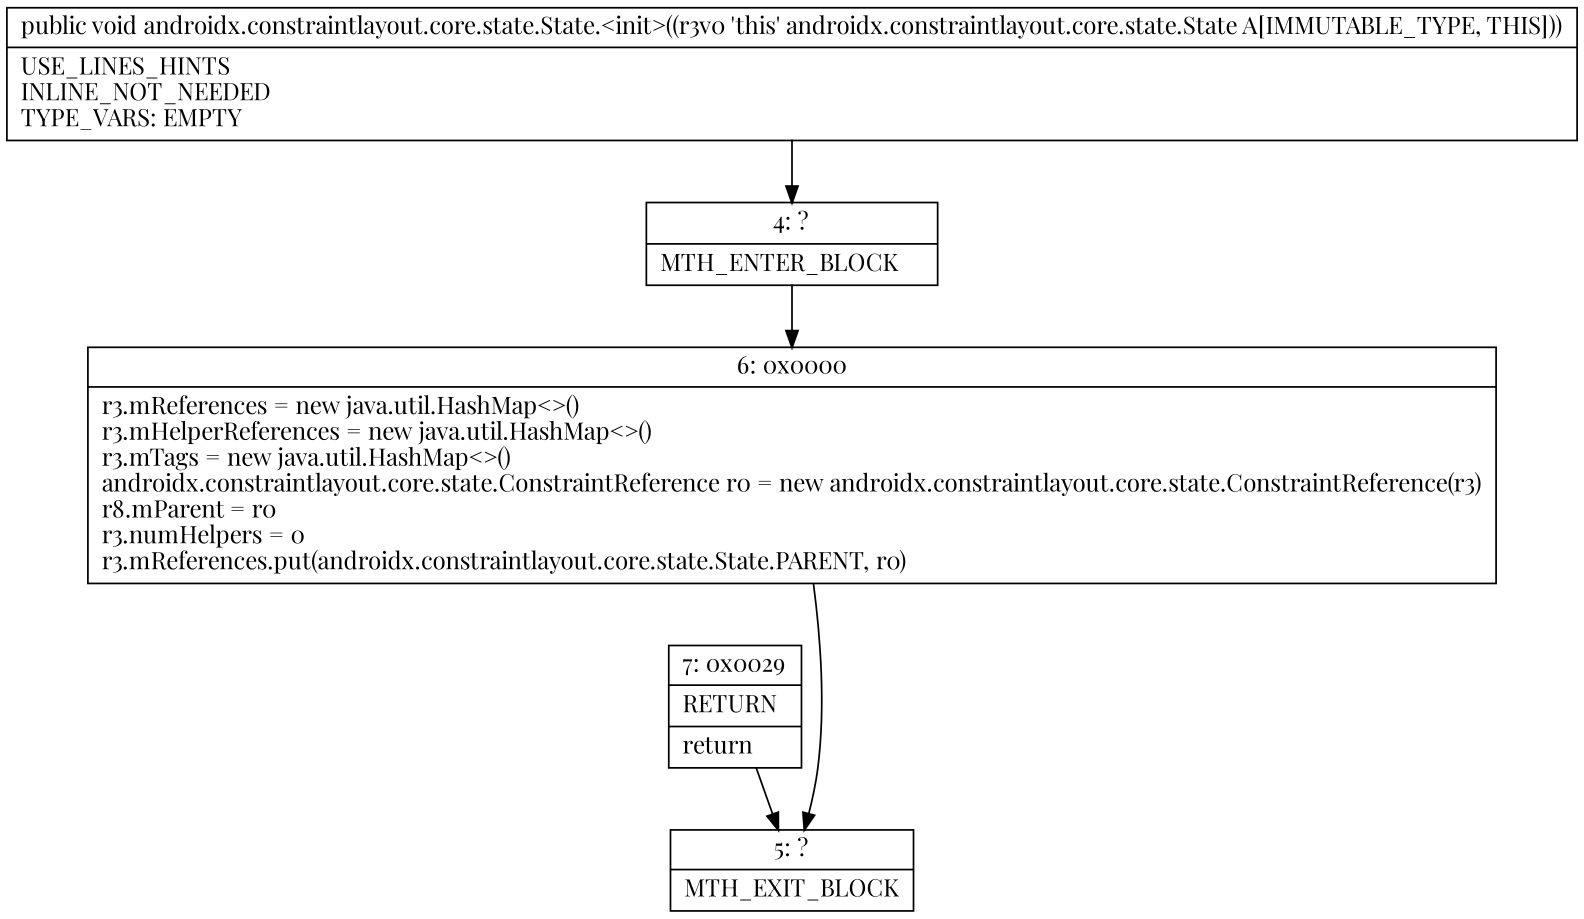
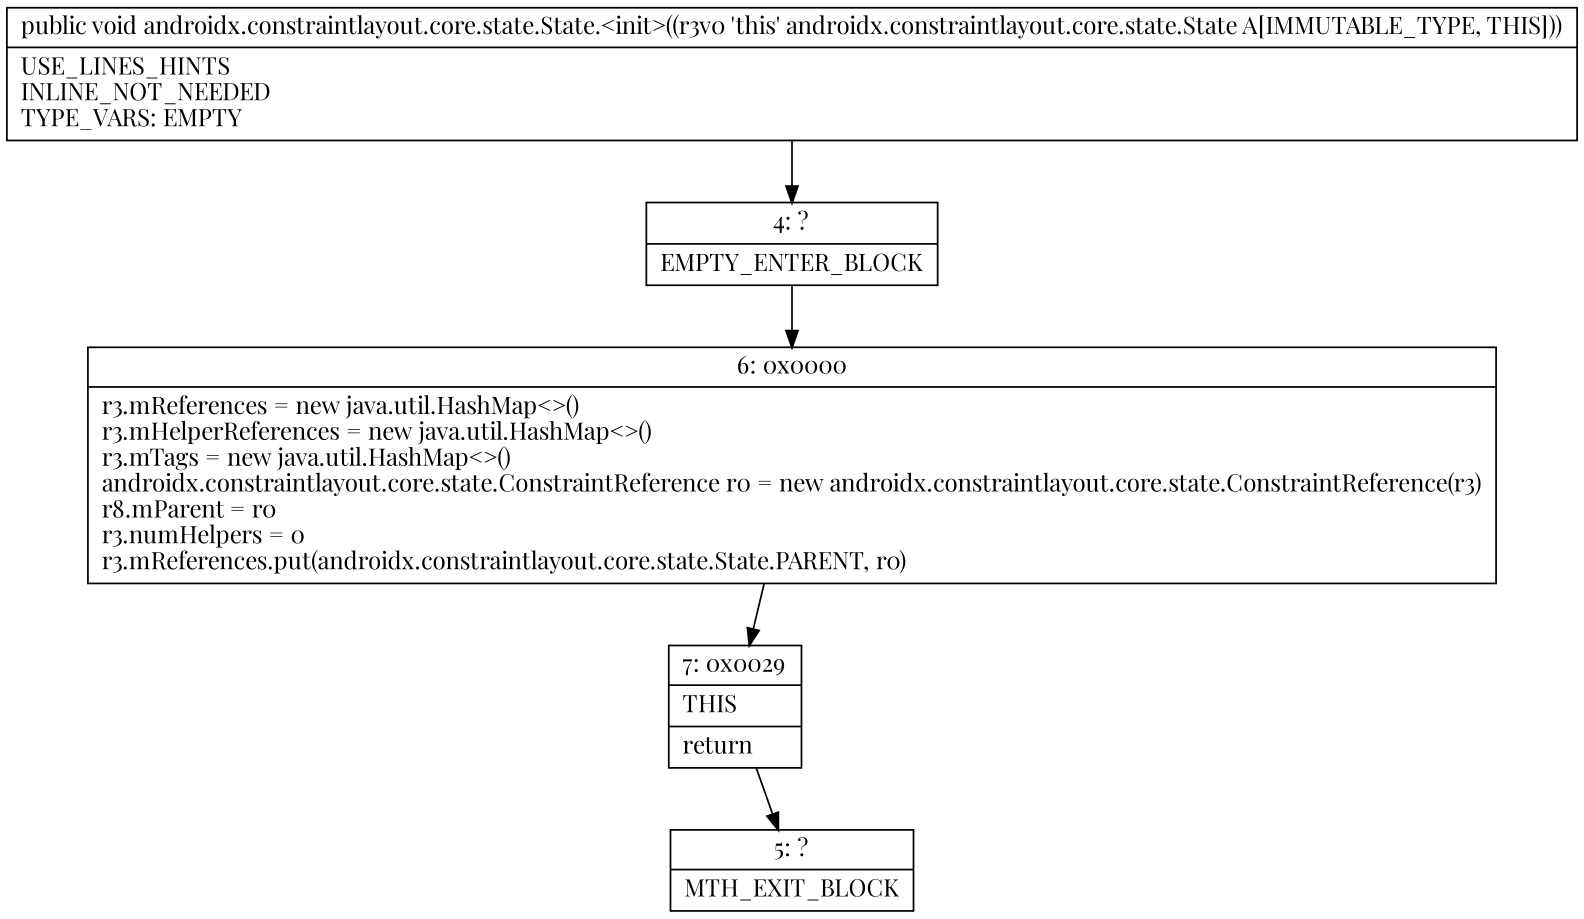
node "4: ?": text "MTH_ENTER_BLOCK" -> "EMPTY_ENTER_BLOCK"
edge "6: 0x0000" -> "5: ?": now "6: 0x0000" -> "7: 0x0029"
node "7: 0x0029": text "RETURN" -> "THIS"
